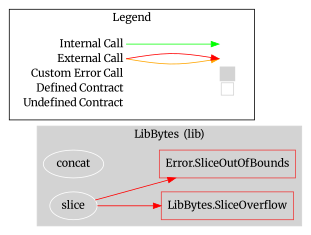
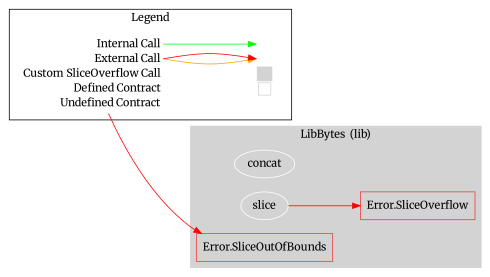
node "Internal Call": text "Custom Error Call" -> "Custom SliceOverflow Call"
edge "slice" -> "Error.SliceOutOfBounds": now "Internal Call" -> "Error.SliceOutOfBounds"
node "LibBytes.SliceOverflow": label "LibBytes.SliceOverflow" -> "Error.SliceOverflow"
